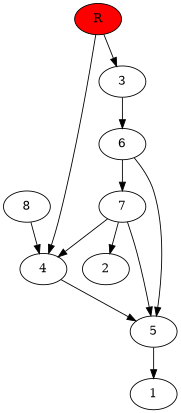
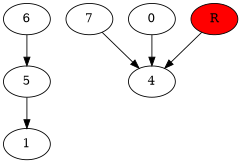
node "3": removed
edge "6" -> "7": removed
node "8": label "8" -> "0"
edge "7" -> "5": removed
node "2": removed
edge "4" -> "5": removed
